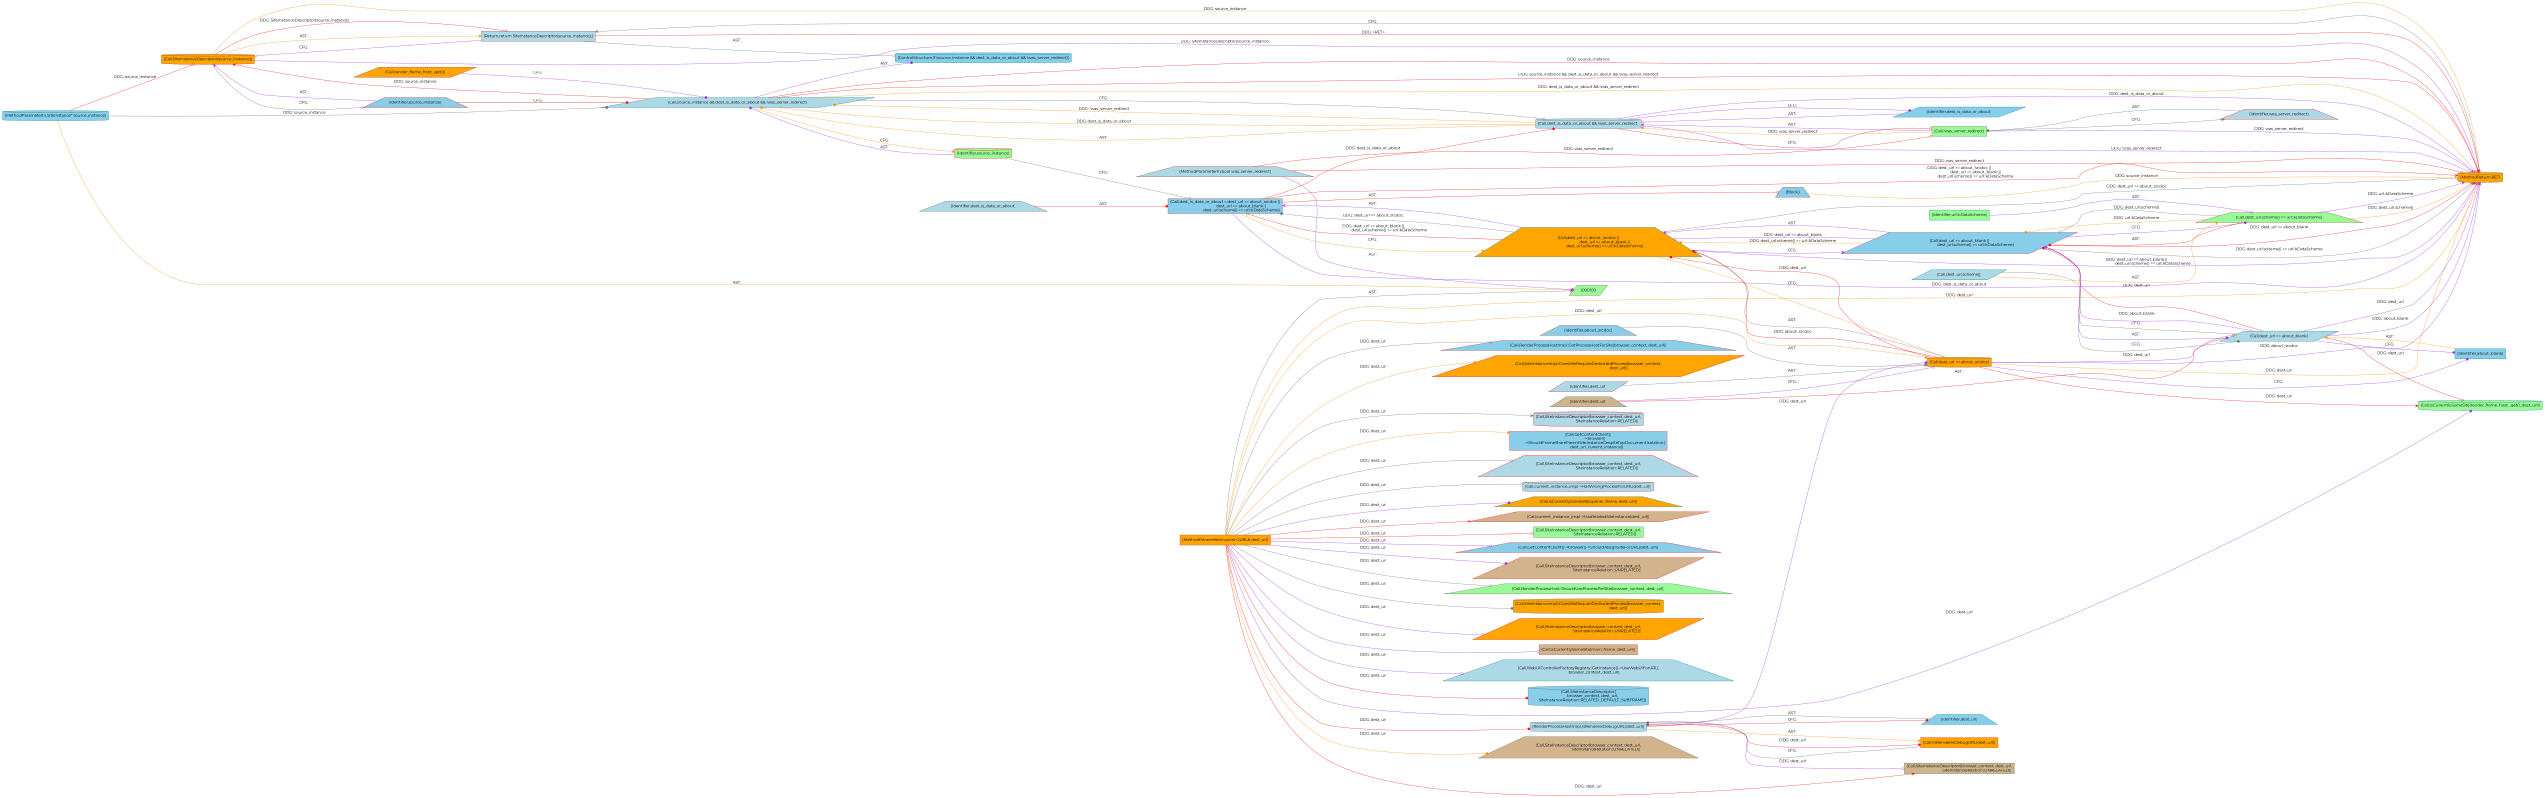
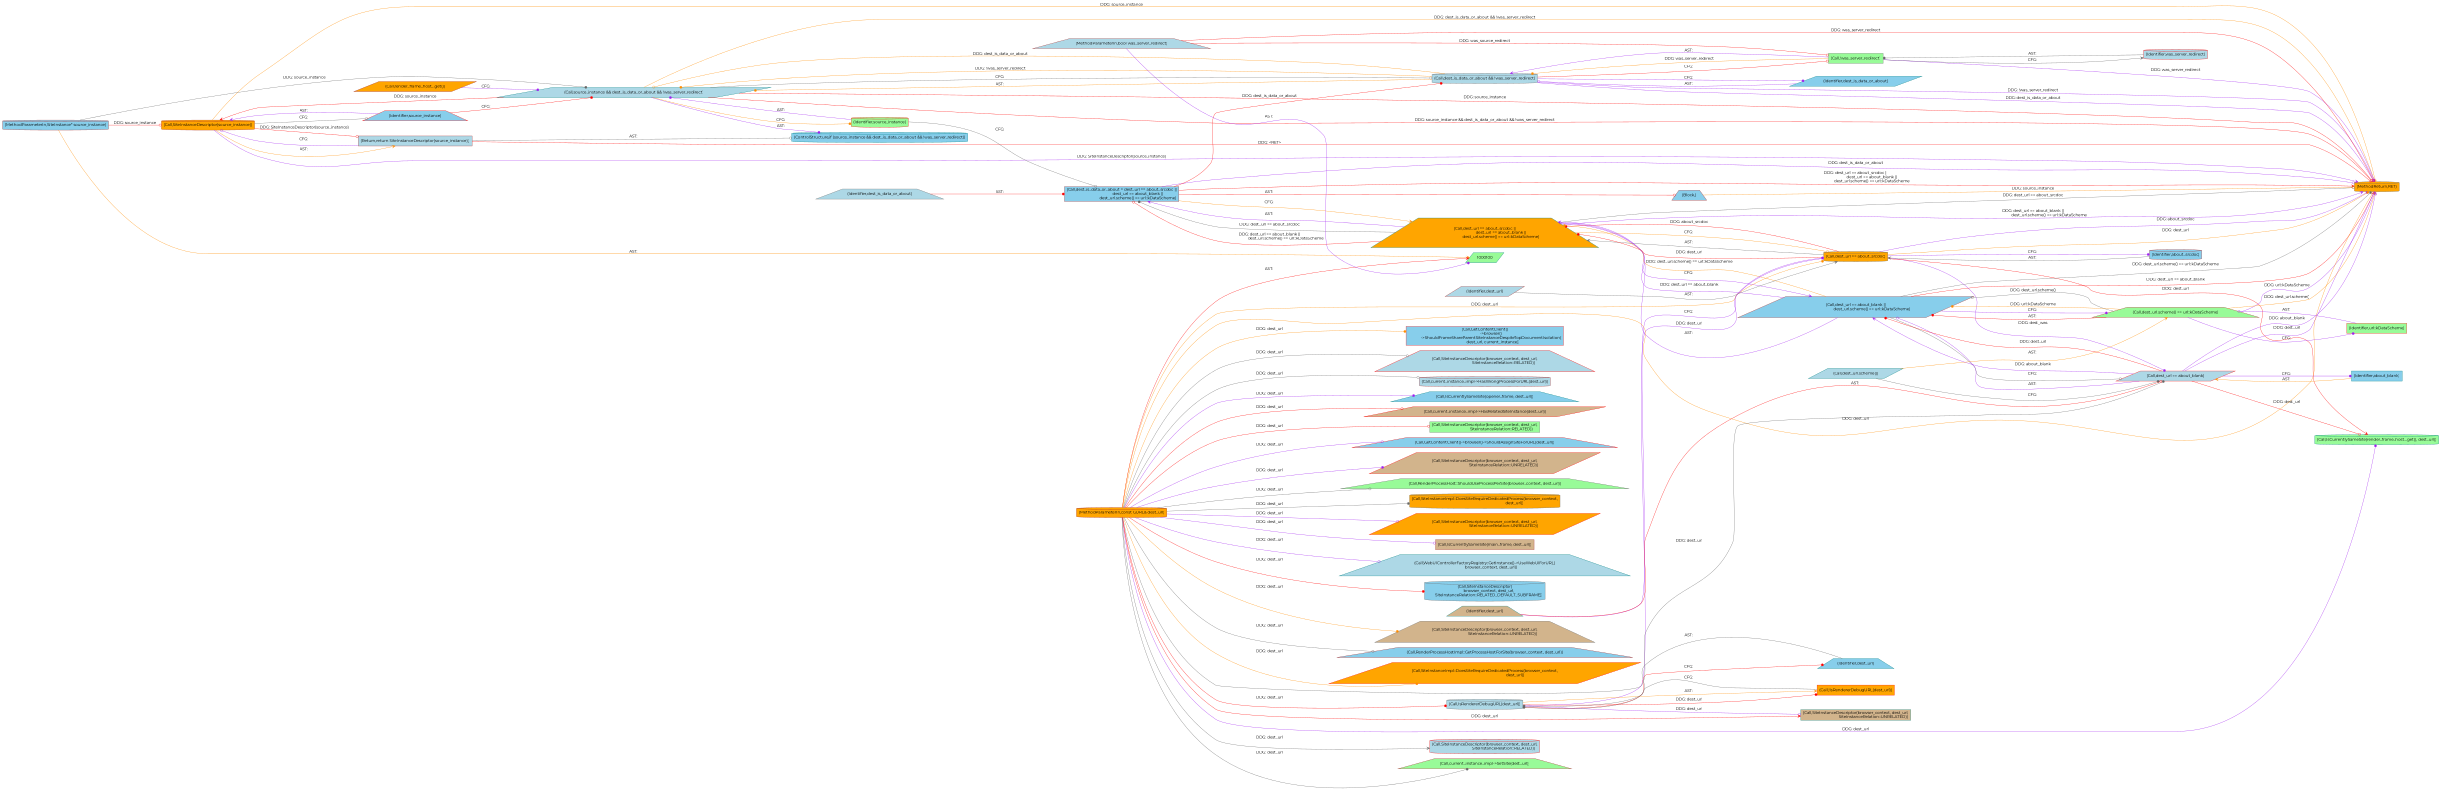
edge "(MethodReturn,RET)" -> "(Return,return SiteInstanceDescriptor(source_instance);)": removed, label "CFG:"
node "(Identifier,was_server_redirect)": shape trapezium -> cylinder
node "(MethodParameterIn,SiteInstance* source_instance)": color teal -> brown
edge "(MethodParameterIn,bool was_server_redirect)" -> "(Call,!was_server_redirect)": label "DDG: was_server_redirect" -> "DDG: was_source_redirect"
node "(Identifier,url::kDataScheme)": color teal -> red
node "1000100": color brown -> teal
edge "(MethodParameterIn,const GURL& dest_url)" -> "1000100": color gray40 -> red
node "(Identifier,about_srcdoc)": shape trapezium -> cylinder
node "(Call,dest_url == about_blank)": color teal -> red
edge "(Call,dest_url.scheme() == url::kDataScheme)" -> "(Identifier,url::kDataScheme)": added, label "CFG:"
edge "(Call,dest_url == about_srcdoc)" -> "(Call,dest_url == about_blank)": label "DDG: dest_url" -> "DDG: dest_was"
edge "(Call,dest_url == about_srcdoc)" -> "(Identifier,about_blank)": now "(Call,dest_url == about_srcdoc)" -> "(Identifier,about_srcdoc)"
node "(Call,IsCurrentlySameSite(opener_frame, dest_url))": fillcolor orange -> skyblue
node "(MethodParameterIn,const GURL& dest_url)": shape box -> cylinder
edge "(MethodParameterIn,const GURL& dest_url)" -> "(Call,dest_url == about_blank)": added, label "DDG: dest_url"
node "(RenderProcessHostImpl,IsRendererDebugURL(dest_url))": label "(RenderProcessHostImpl,IsRendererDebugURL(dest_url))" -> "(Call,IsRendererDebugURL(dest_url))"
node "(Call,current_instance_impl->SetSite(dest_url))": added
